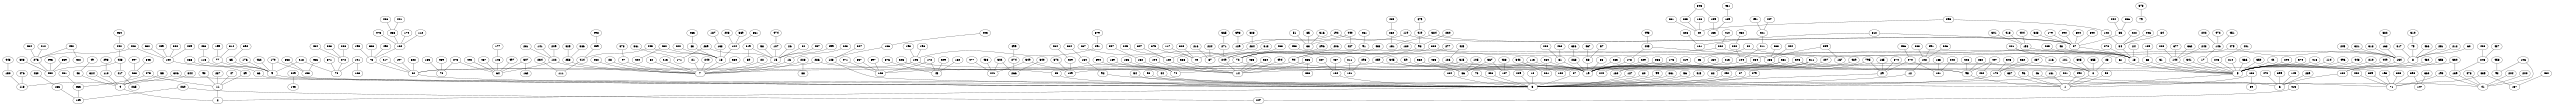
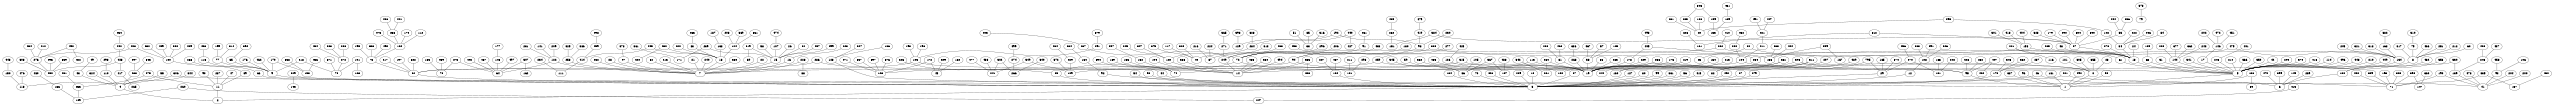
node "119": removed
edge "403" -- "186": now "403" -- "267"
node "125": added
edge "376" -- "45": now "376" -- "123"
edge "106" -- "41": now "93" -- "41"
edge "46" -- "3": added
